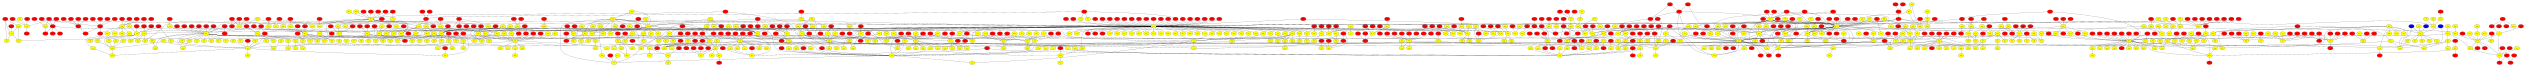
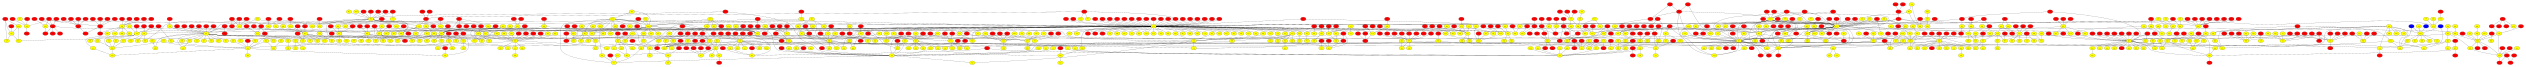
node "932": added
